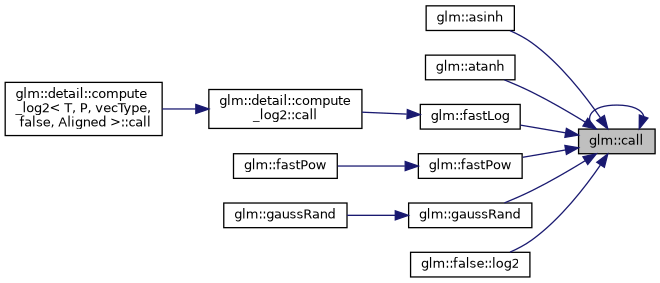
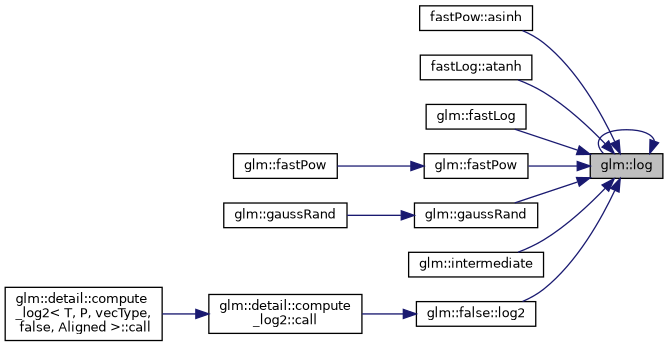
node "glm::asinh": label "glm::asinh" -> "fastPow::asinh"
node "glm::atanh": label "glm::atanh" -> "fastLog::atanh"
edge "glm::detail::compute _log2::call" -> "glm::fastLog": now "glm::detail::compute _log2::call" -> "glm::false::log2"
node "glm::call": label "glm::call" -> "glm::log"
node "glm::intermediate": added
